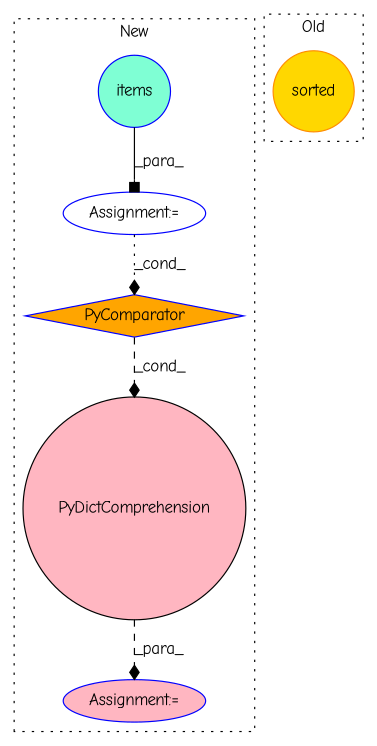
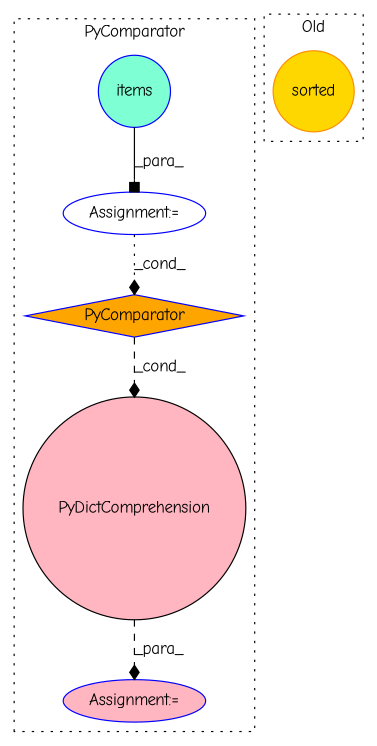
cluster "New": label "New" -> "PyComparator"
